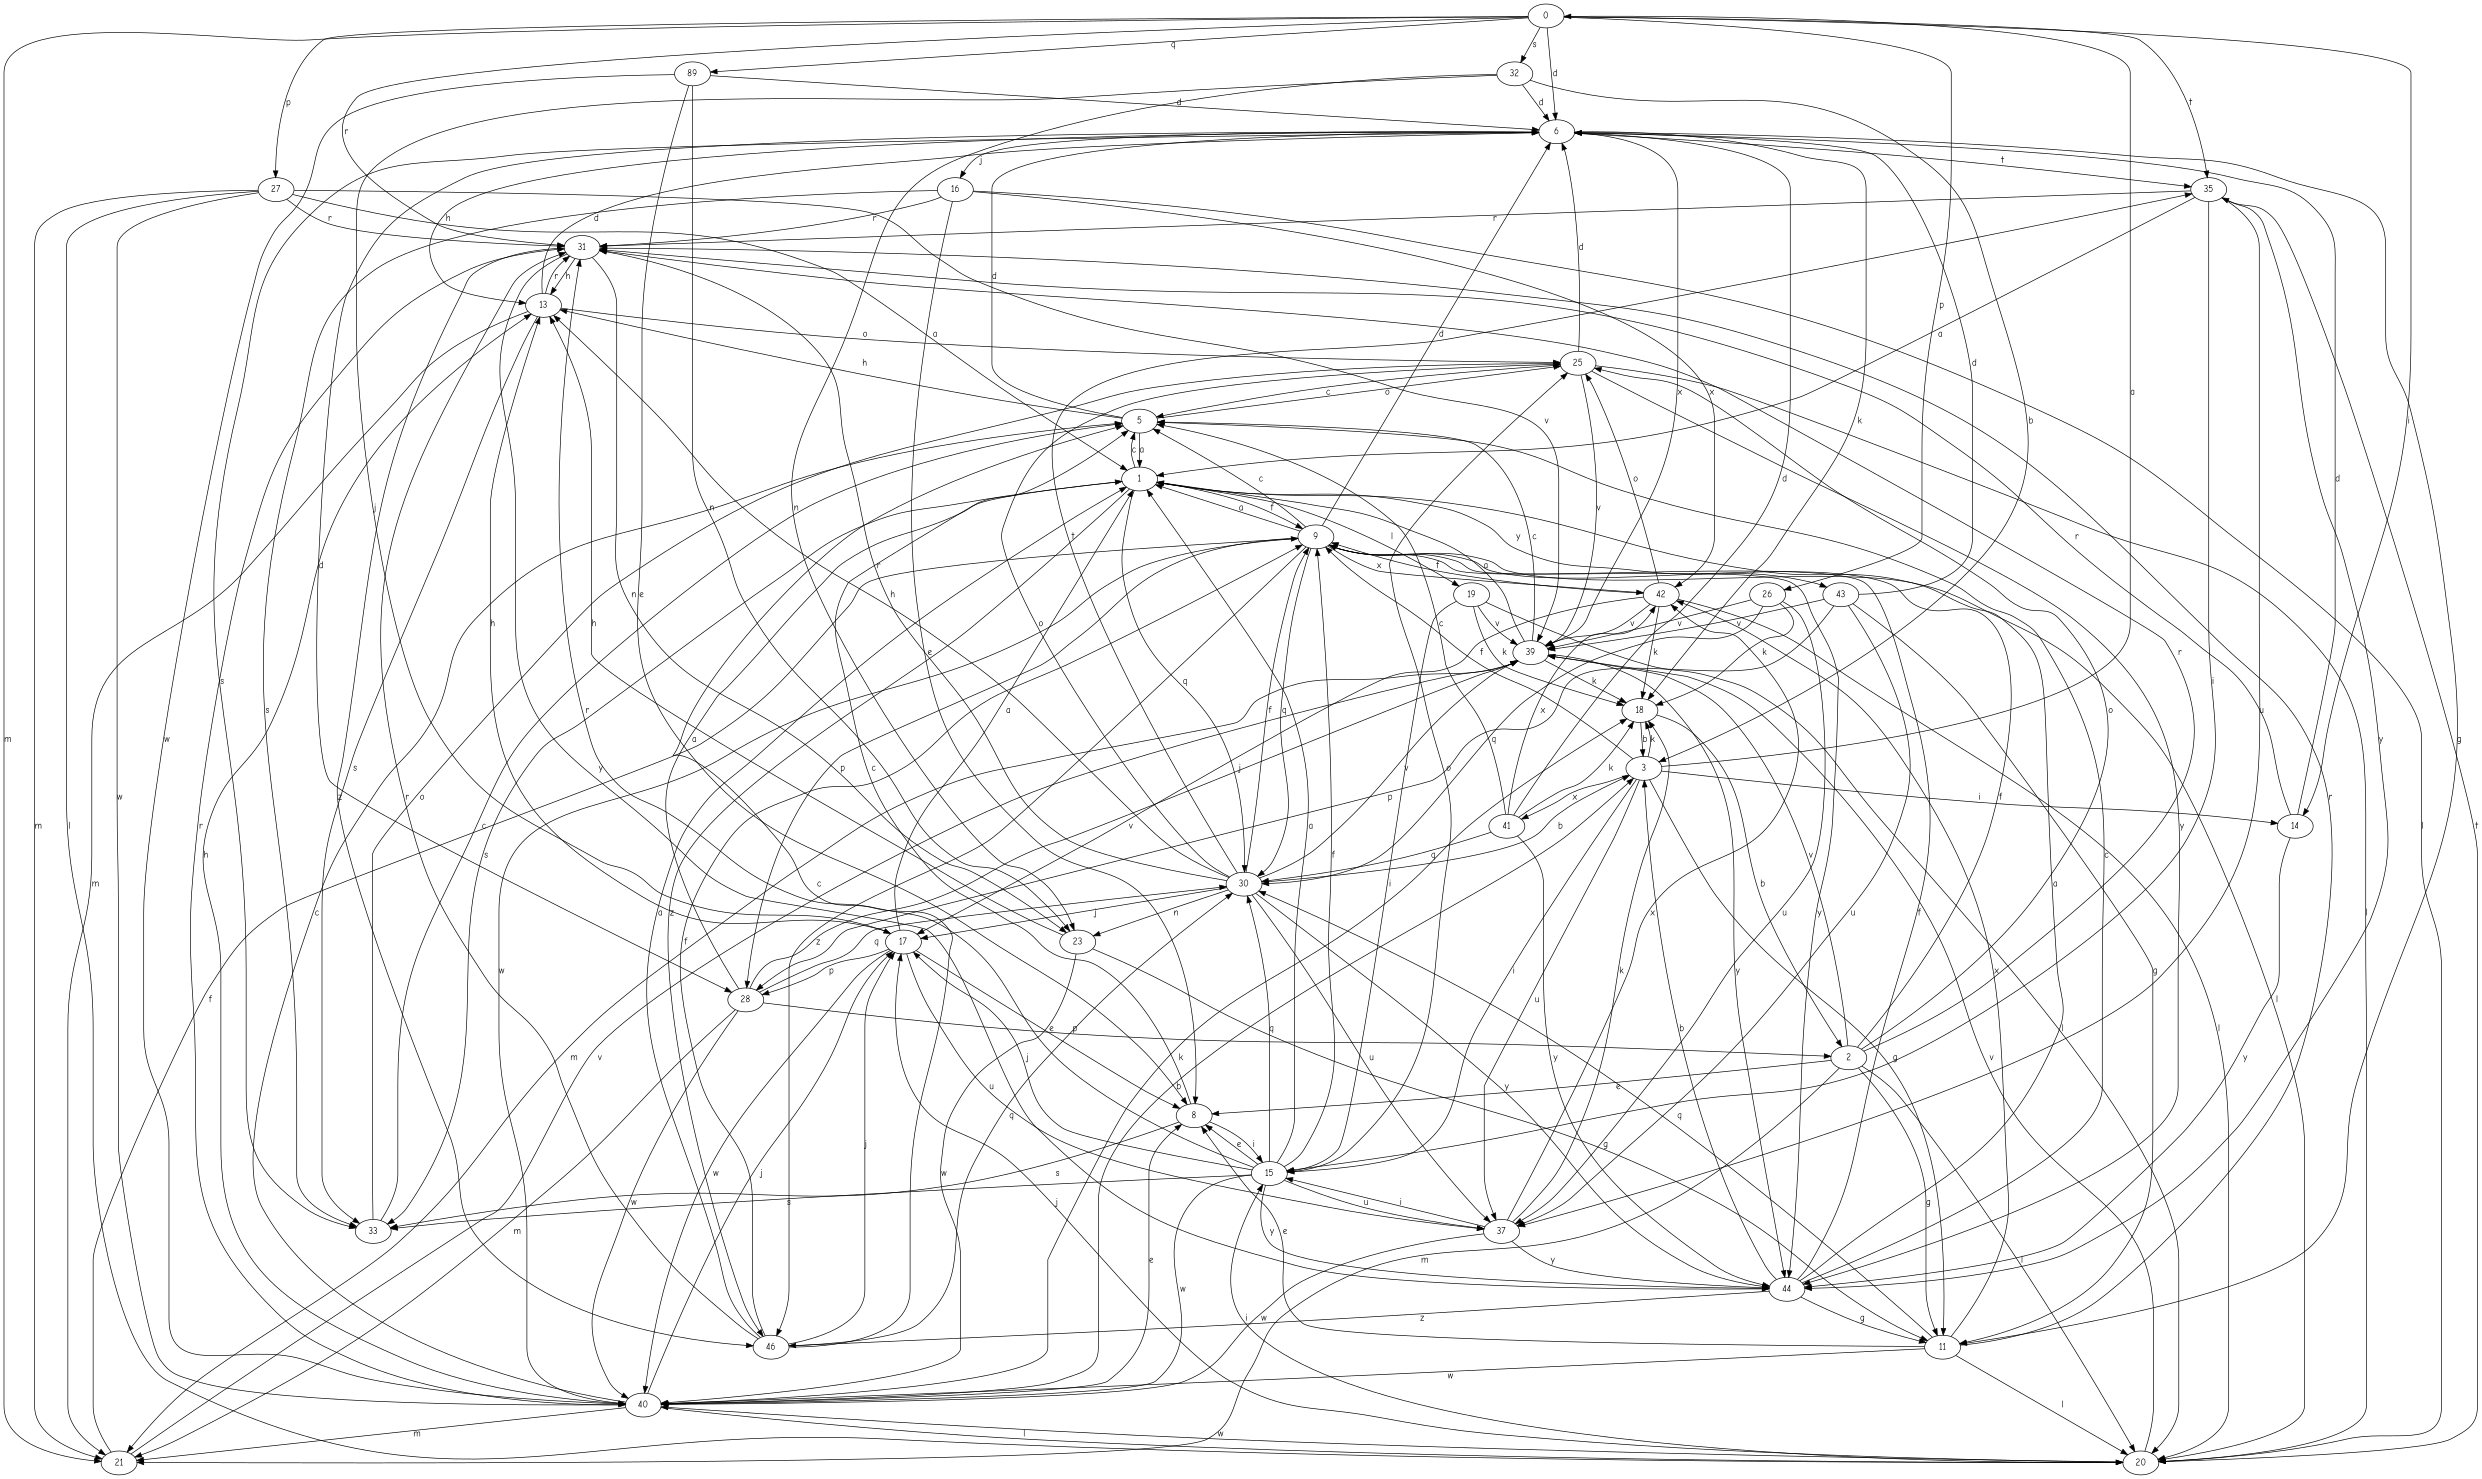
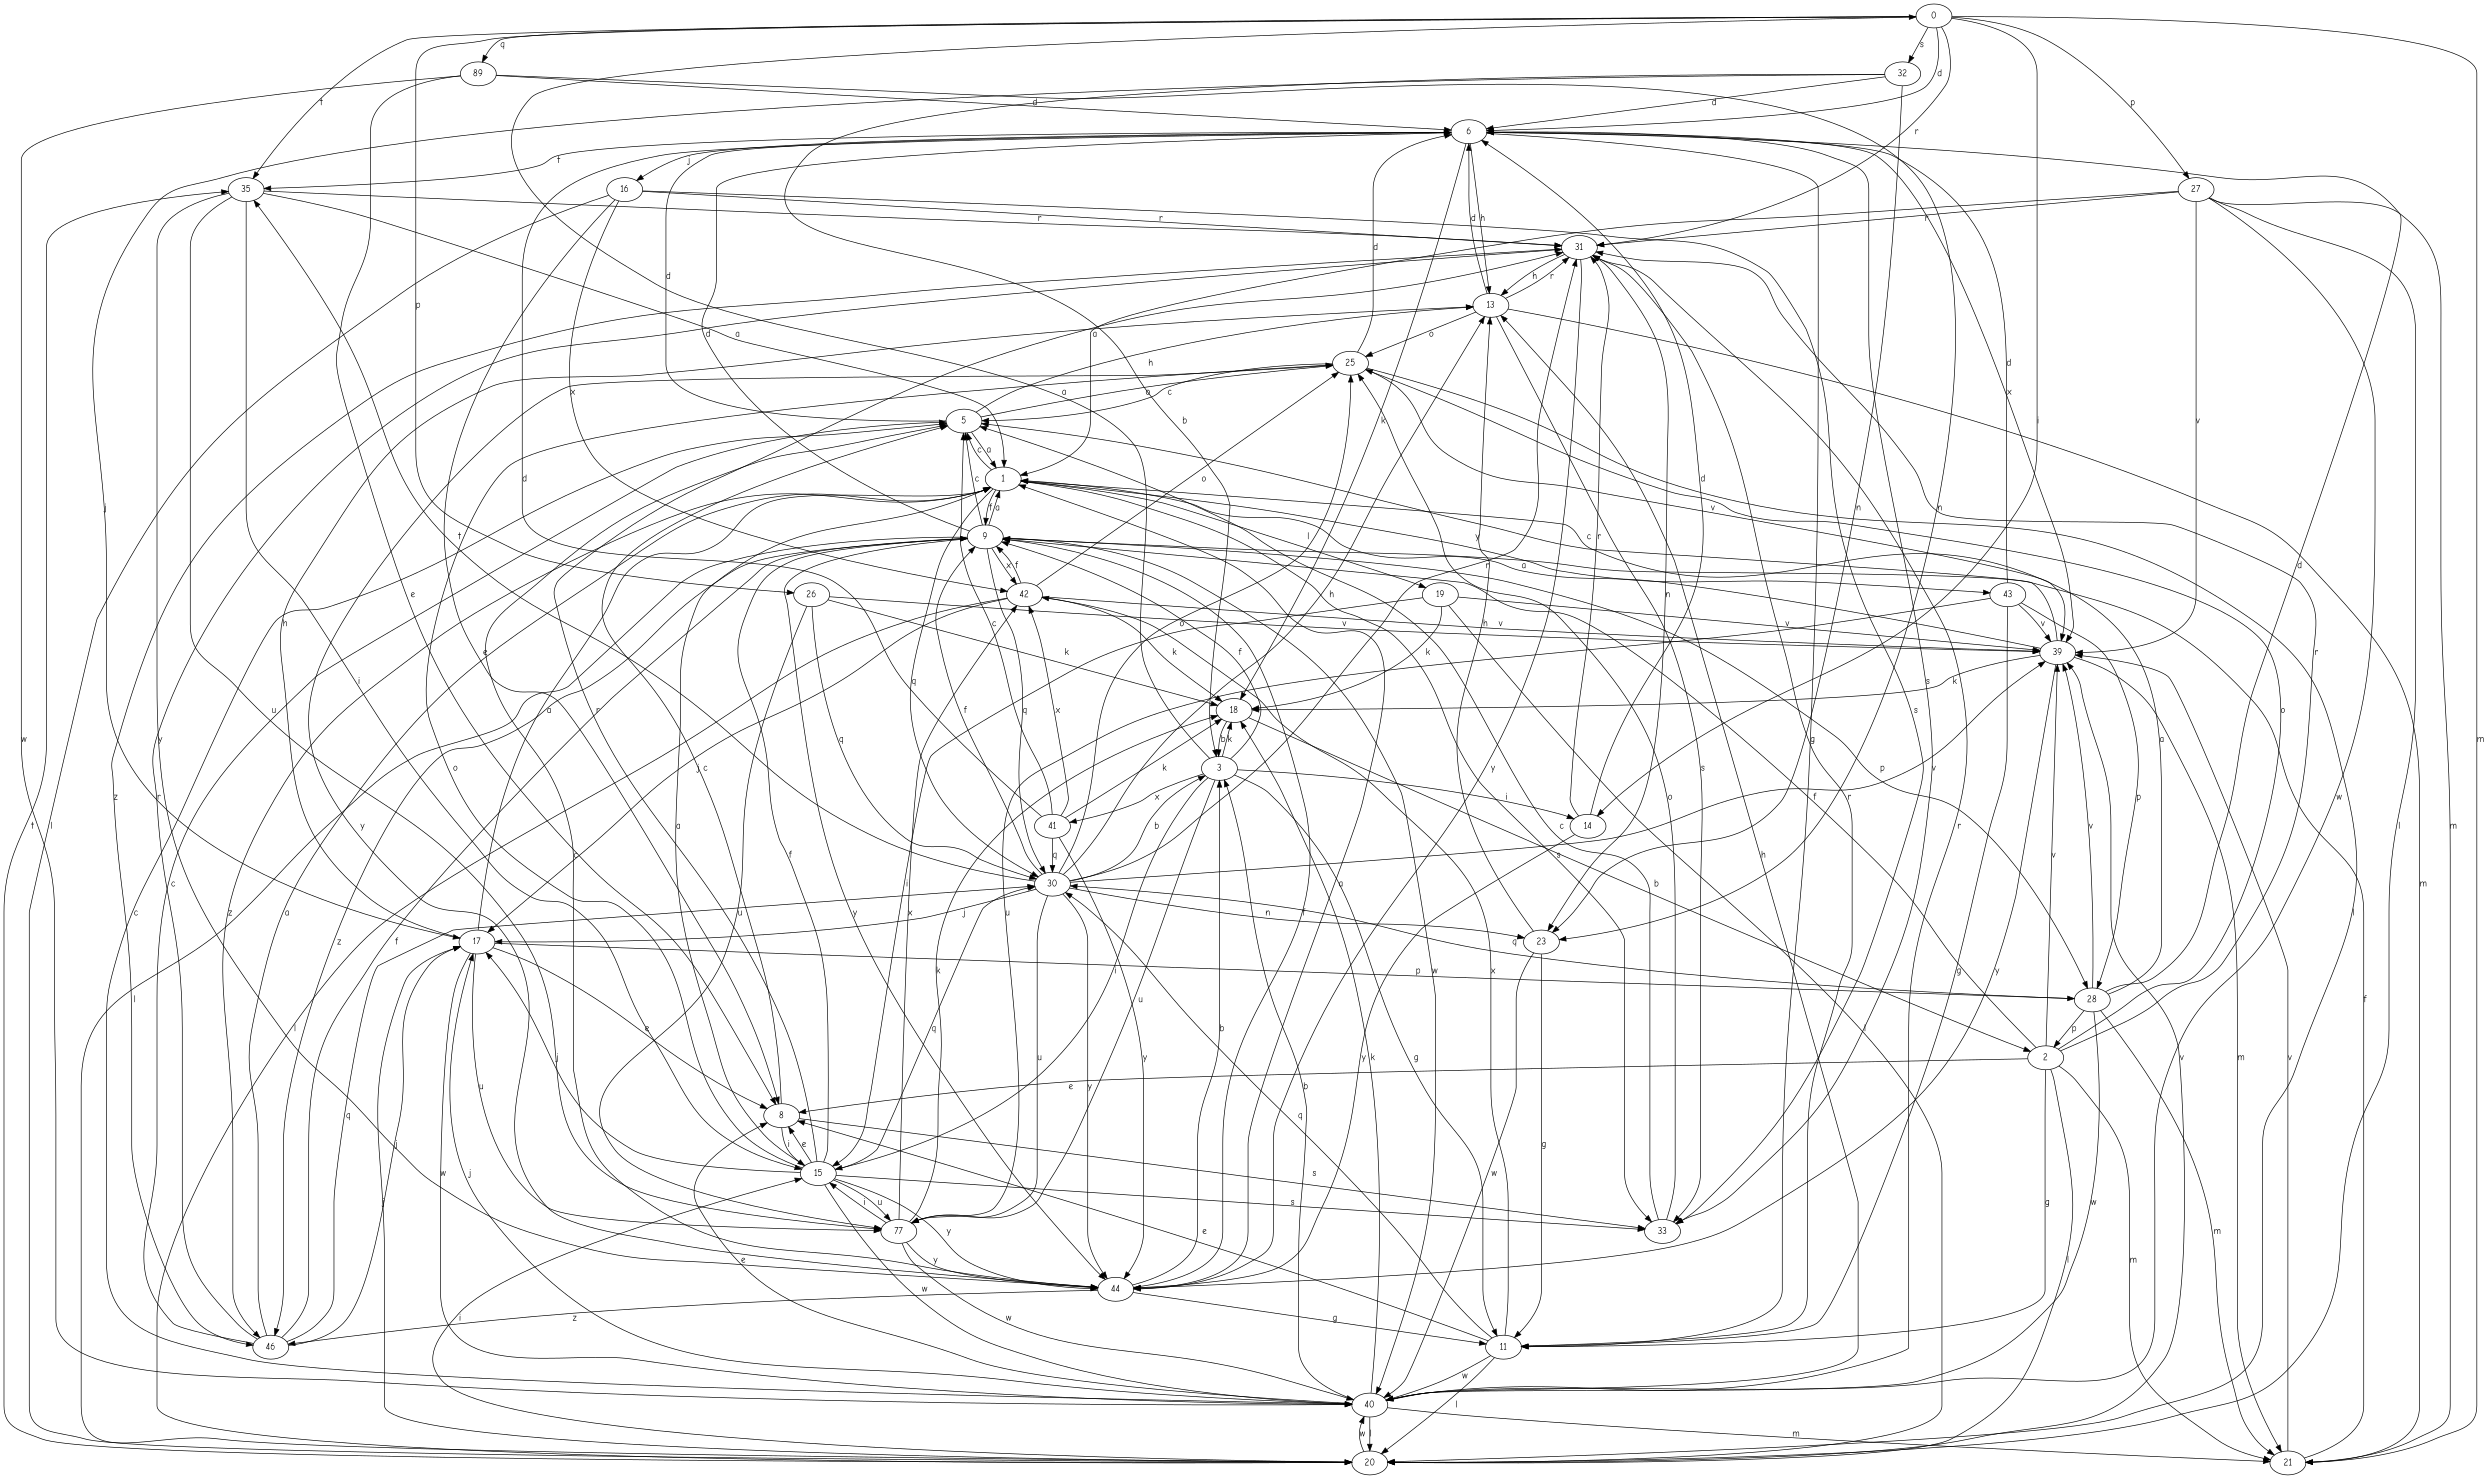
edge "6" -> "28": reversed
node "37": label "37" -> "77"
